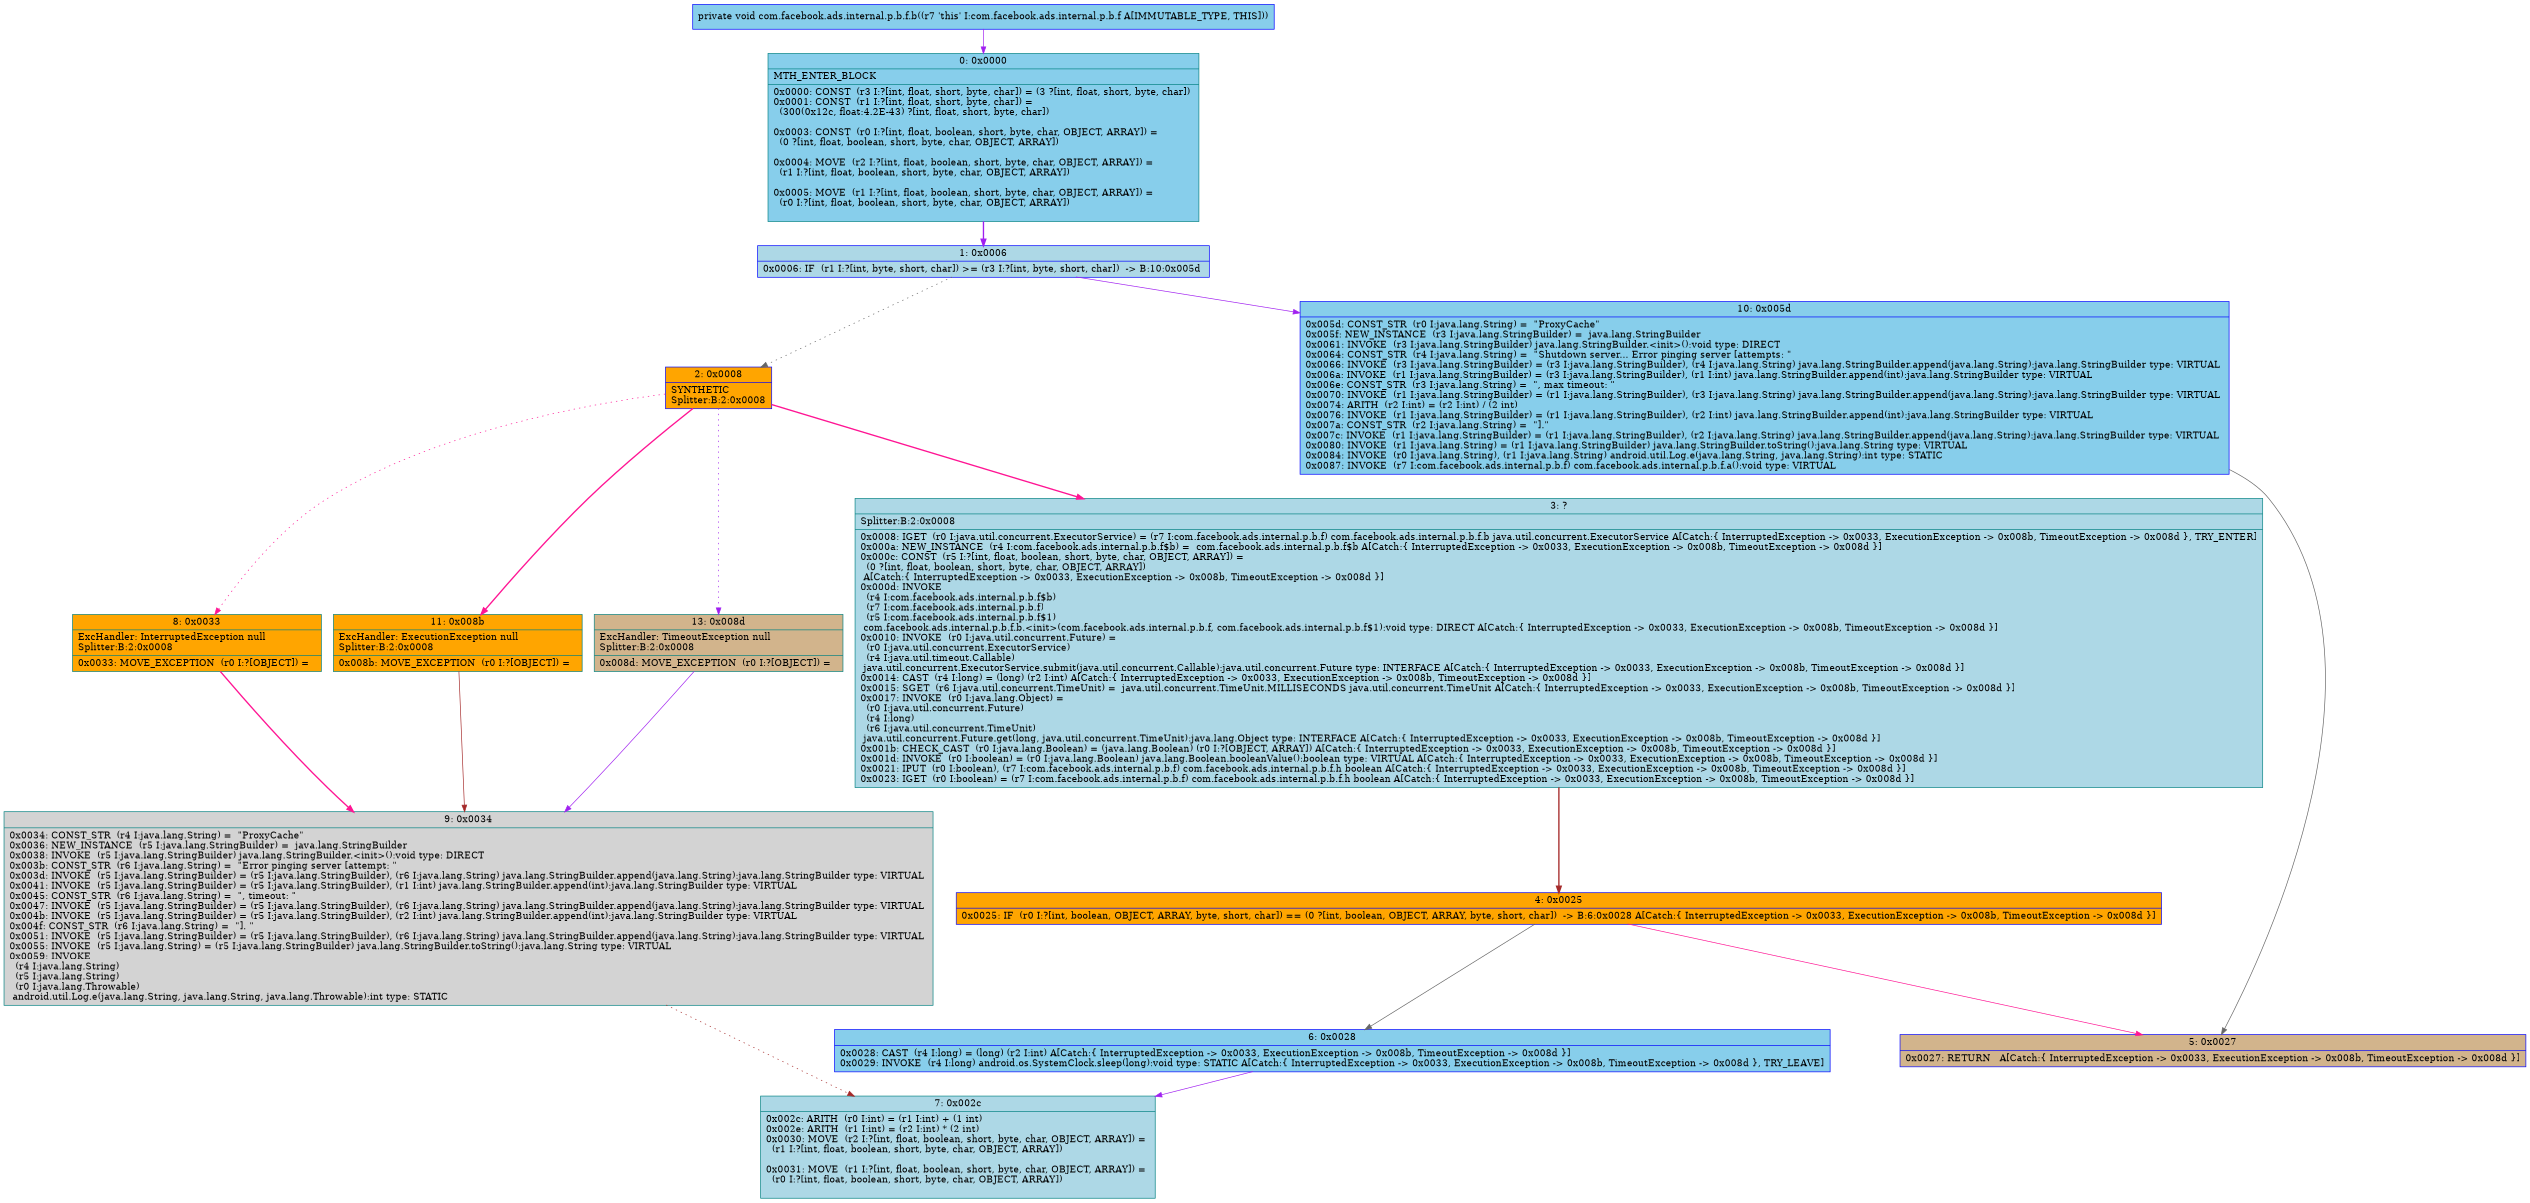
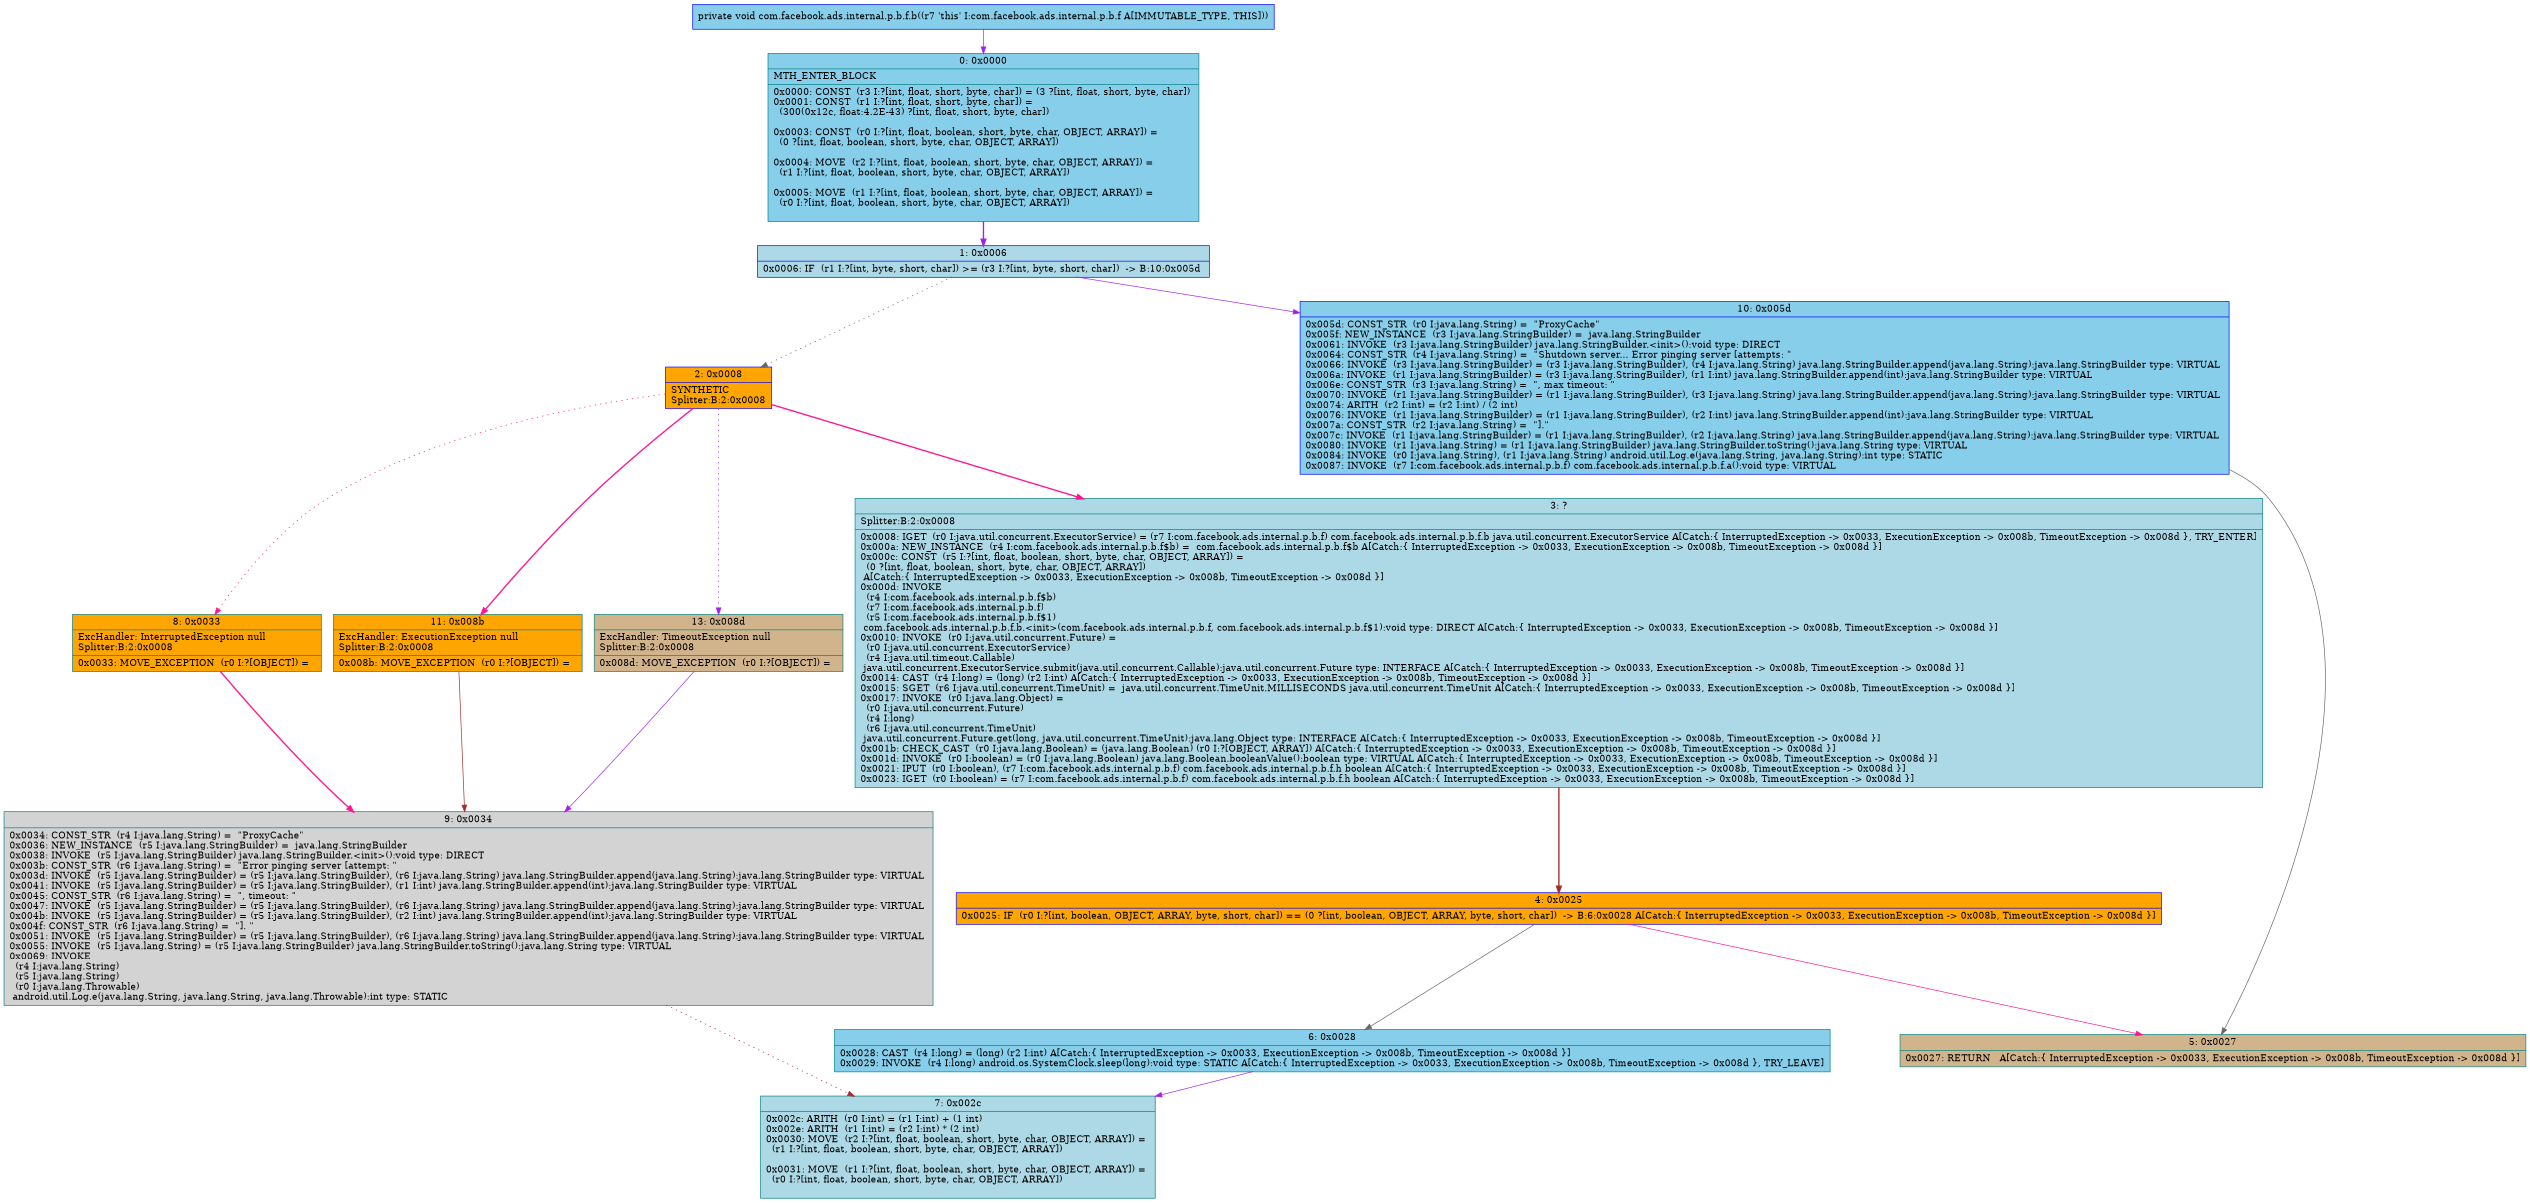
node "9: 0x0034": text "0x0059: INVOKE" -> "0x0069: INVOKE"
node "6: 0x0028": color blue -> teal
node "5: 0x0027": color blue -> teal
